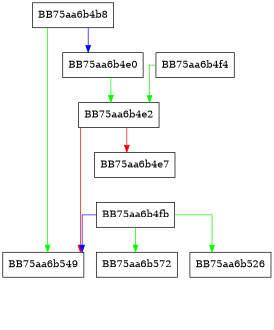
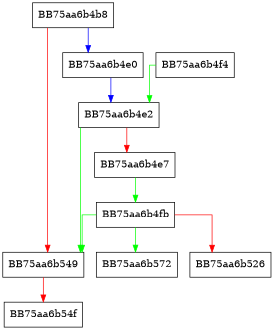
edge "BB75aa6b4e0" -> "BB75aa6b4e2": color green -> blue
edge "BB75aa6b4b8" -> "BB75aa6b549": color green -> red
edge "BB75aa6b4e2" -> "BB75aa6b549": color red -> green
edge "BB75aa6b4e7" -> "BB75aa6b4fb": added
edge "BB75aa6b4fb" -> "BB75aa6b549": color blue -> green
edge "BB75aa6b4fb" -> "BB75aa6b526": color green -> red
node "BB75aa6b54f": added
